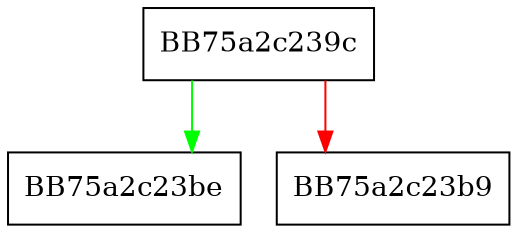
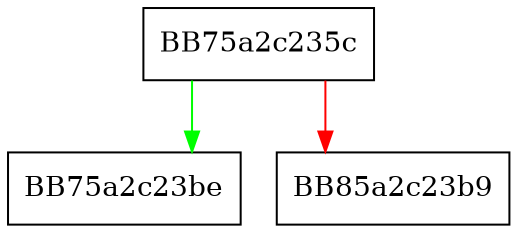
node "BB75a2c239c": label "BB75a2c239c" -> "BB75a2c235c"
node "BB75a2c23b9": label "BB75a2c23b9" -> "BB85a2c23b9"
